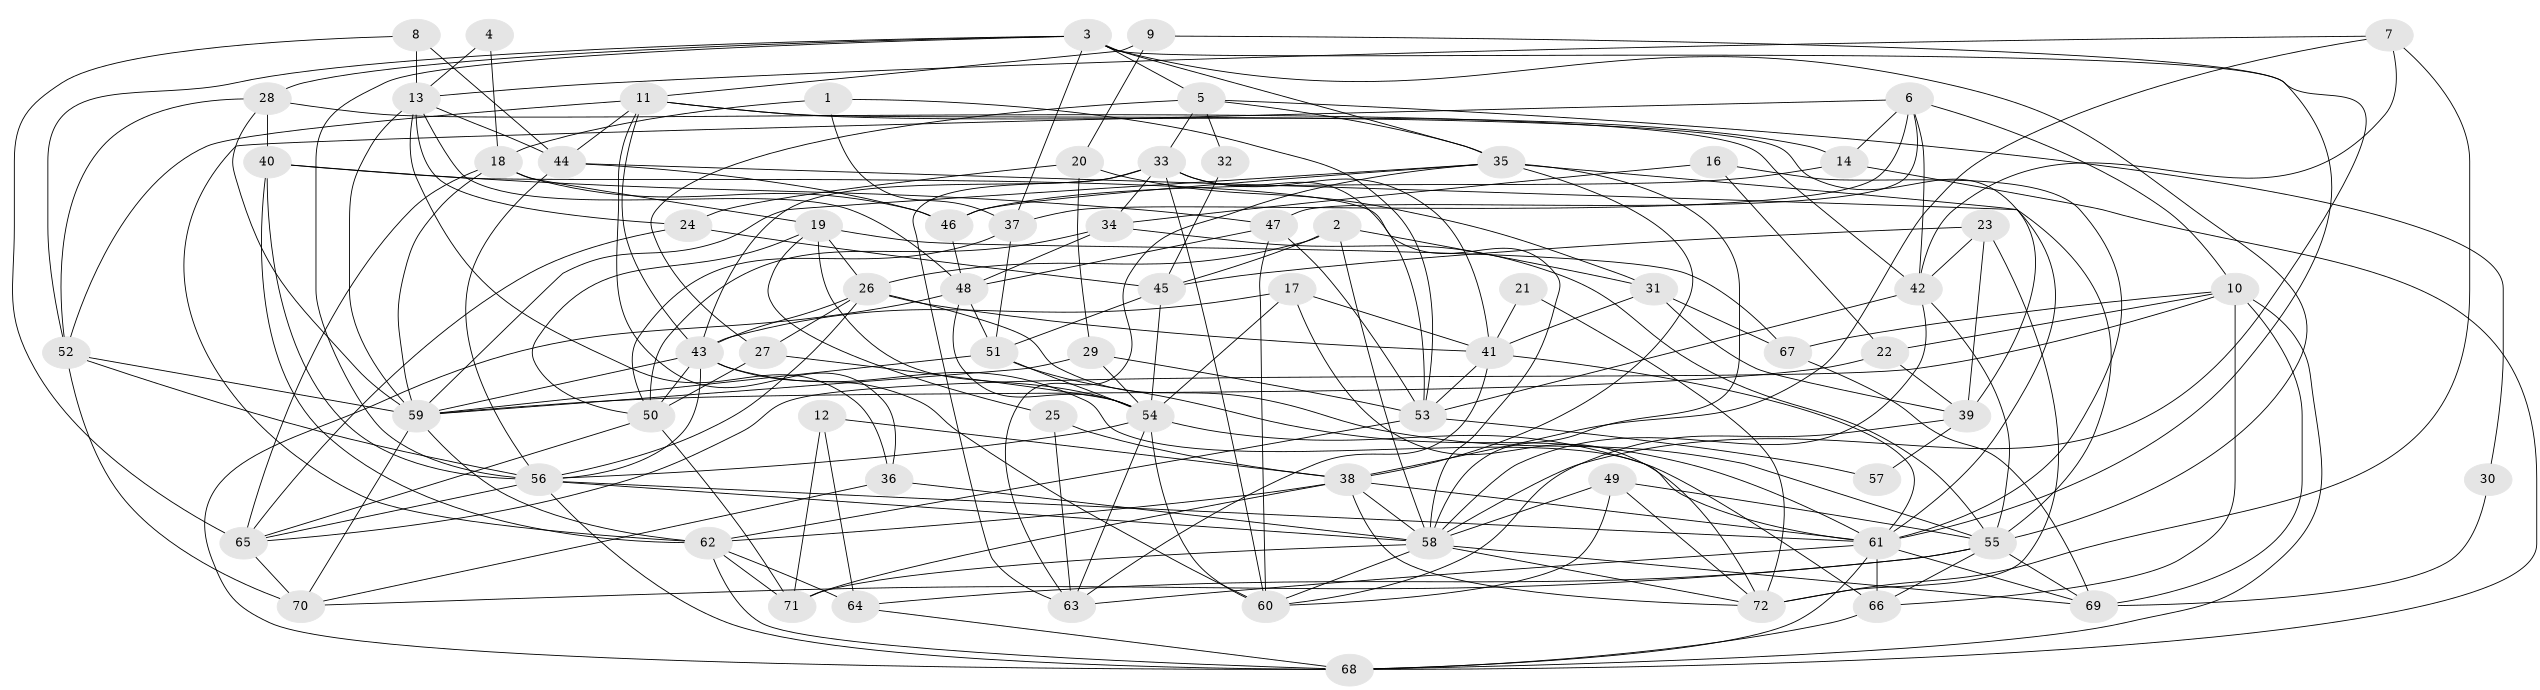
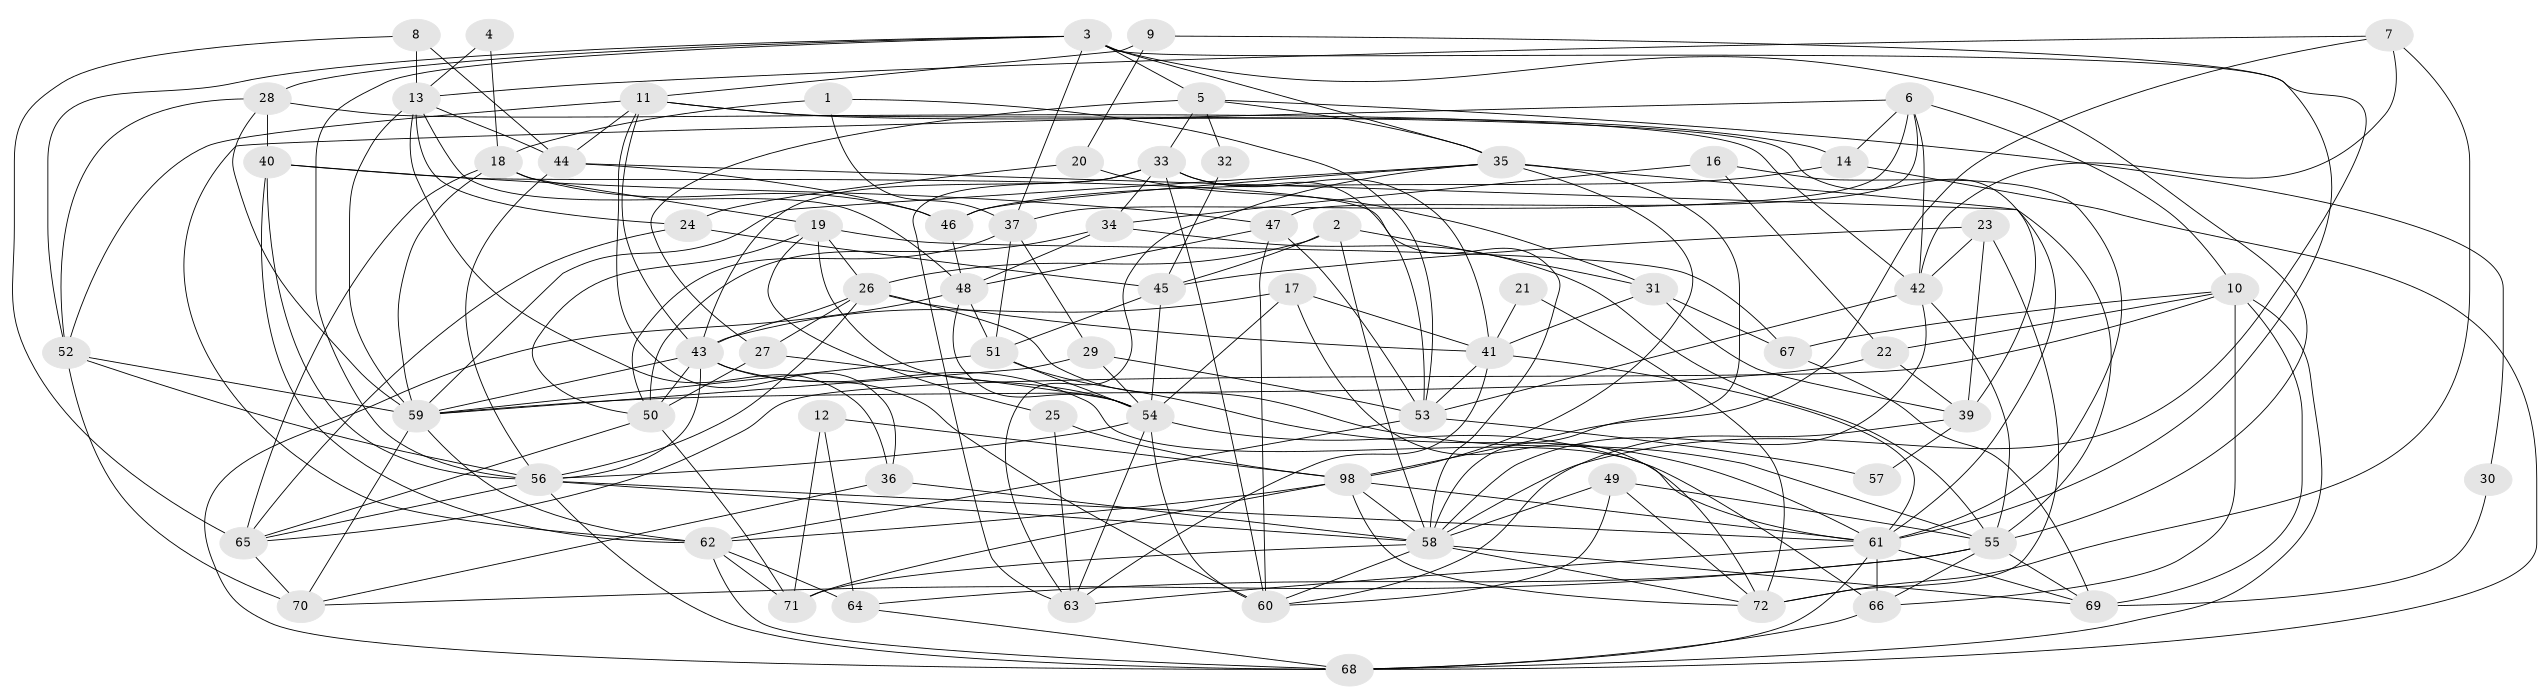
edge "20" -- "29": now "37" -- "29"
node "38": label "38" -> "98"
